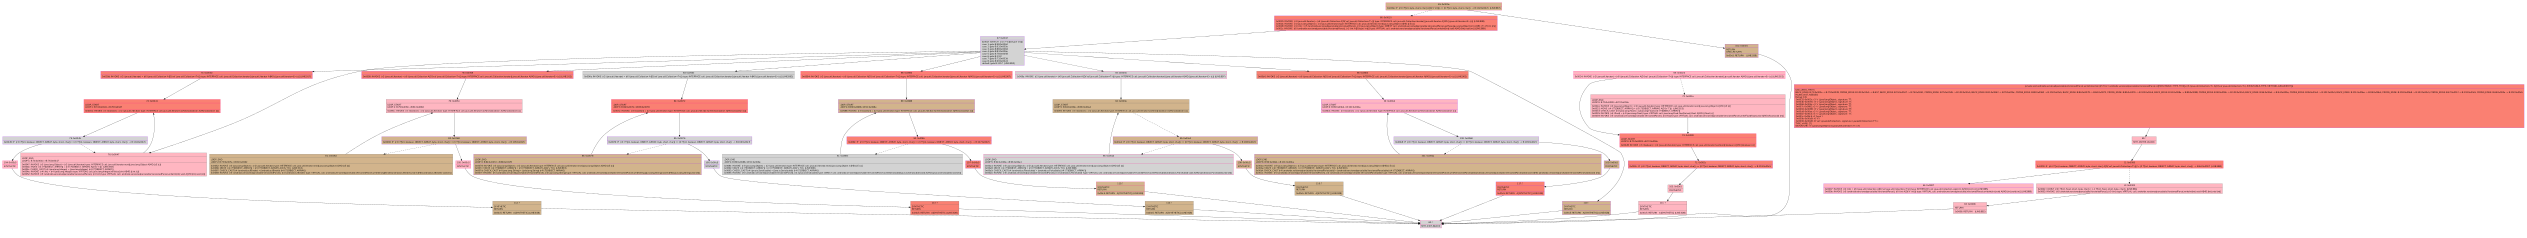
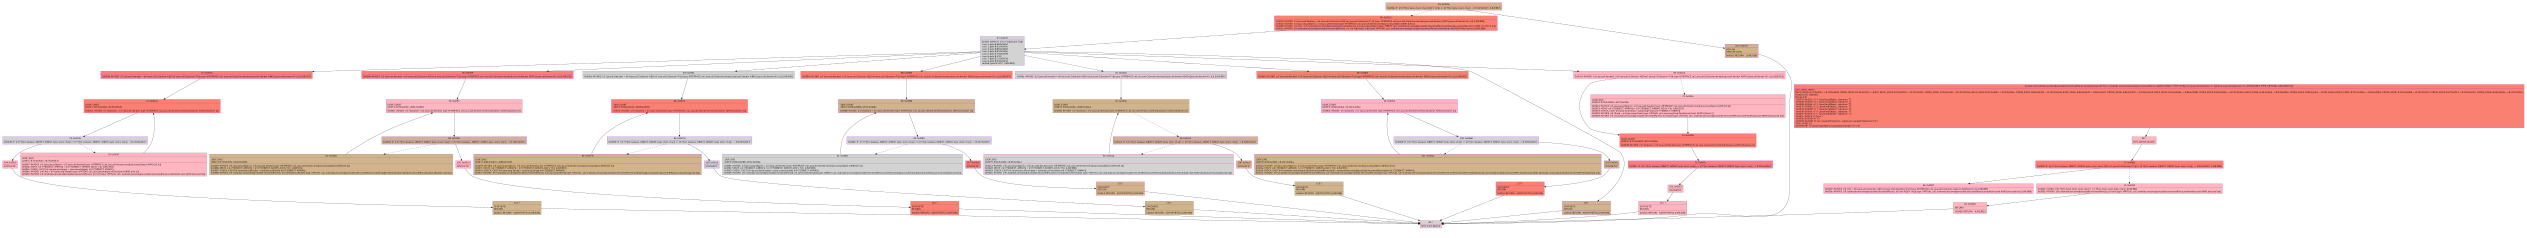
edge "67: 0x001f" -> "76: 0x0047": now "67: 0x001f" -> "69: 0x0024"
node "90: 0x008c": fillcolor salmon -> lightgrey
